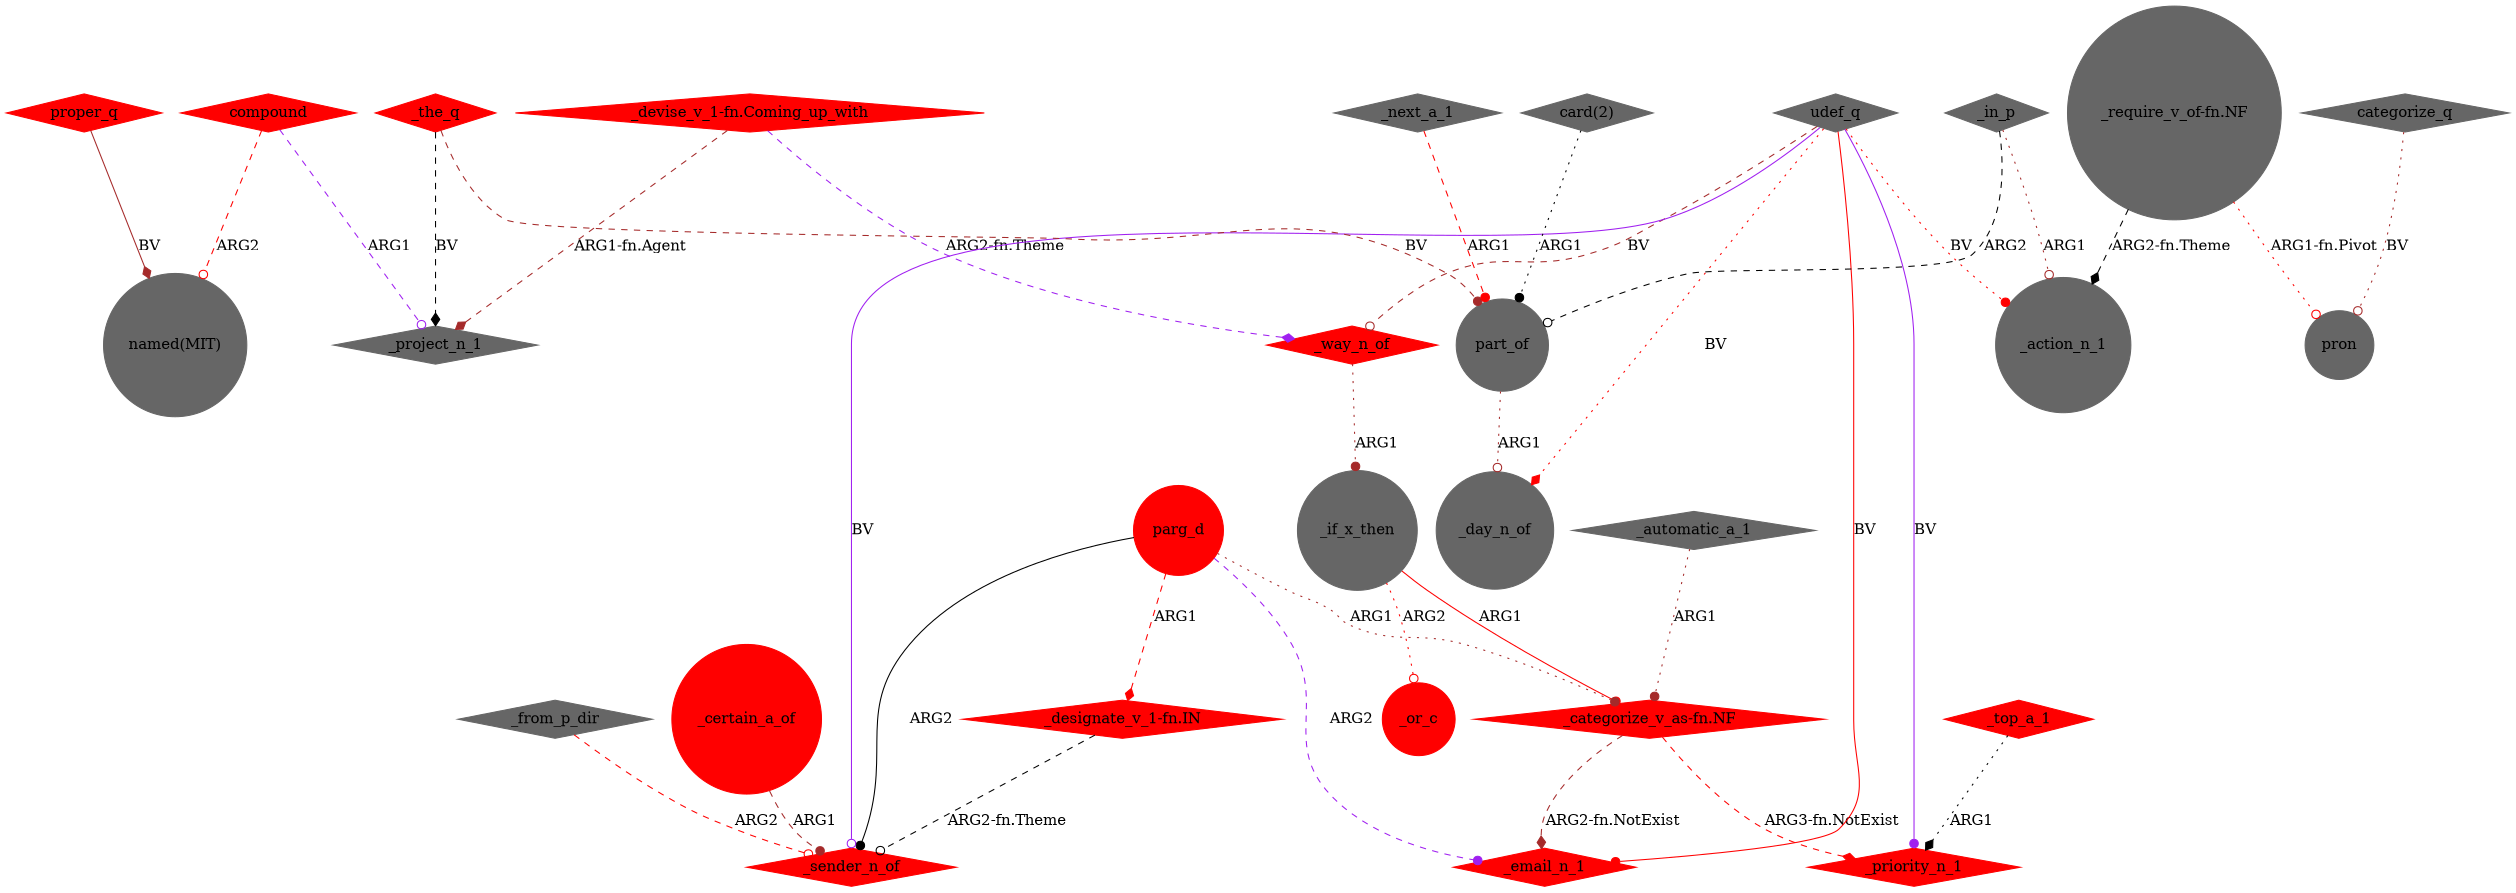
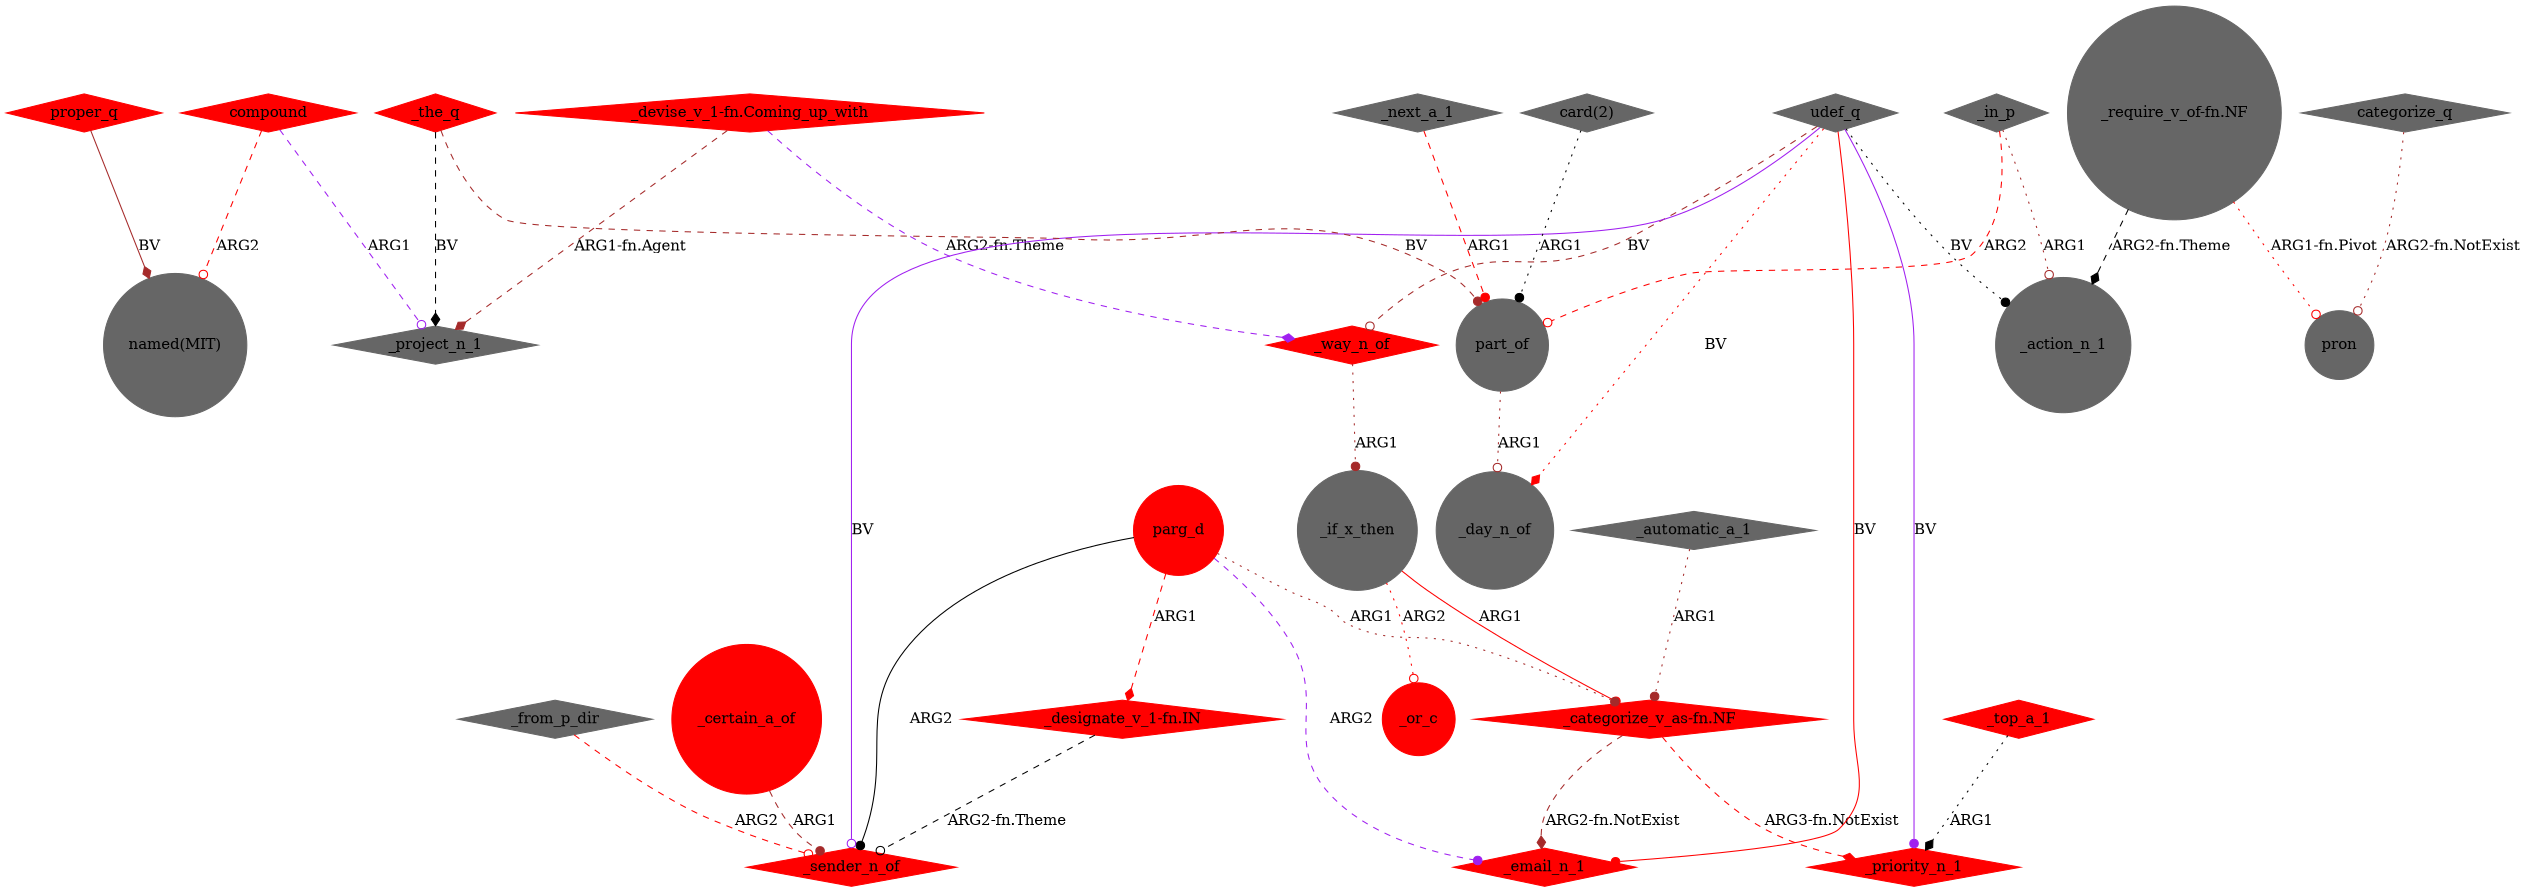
edge "udef_q" -> "_action_n_1": color red -> black
edge "categorize_q" -> "pron": label "BV" -> "ARG2-fn.NotExist"
edge "_in_p" -> "part_of": color black -> red
